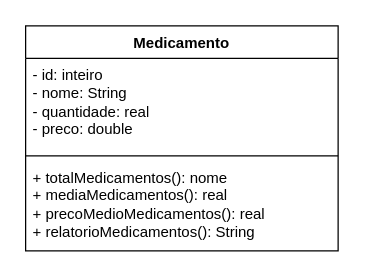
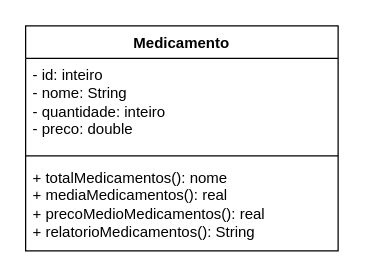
node "- id: inteiro - nome: String - quantidade: real - preco: double": label "- id: inteiro - nome: String - quantidade: real - preco: double" -> "- id: inteiro - nome: String - quantidade: inteiro - preco: double"
